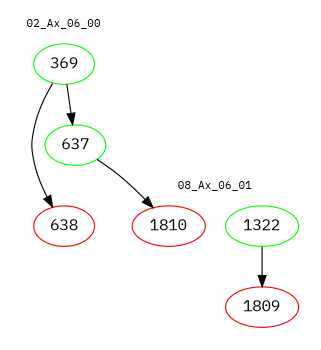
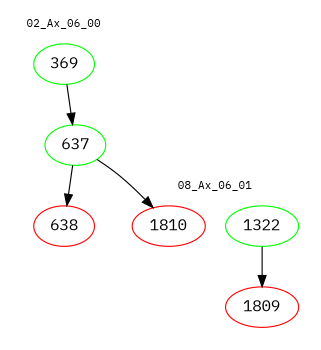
edge "369" -> "638": now "637" -> "638"
